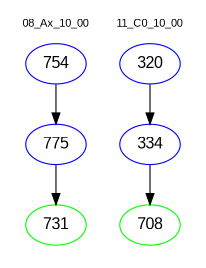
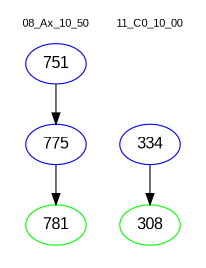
cluster "08_Ax_10_00": label "08_Ax_10_00" -> "08_Ax_10_50"
node "754": label "754" -> "751"
node "320": removed
node "731": label "731" -> "781"
node "708": label "708" -> "308"
